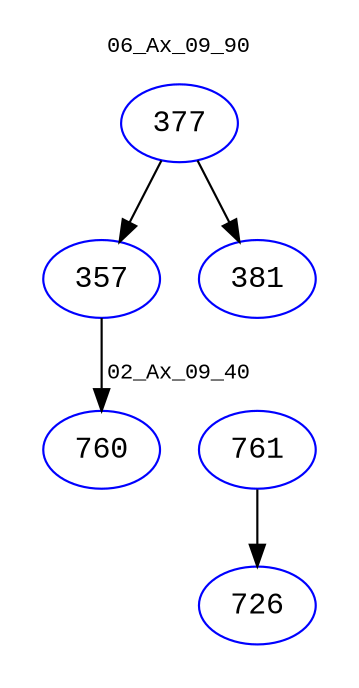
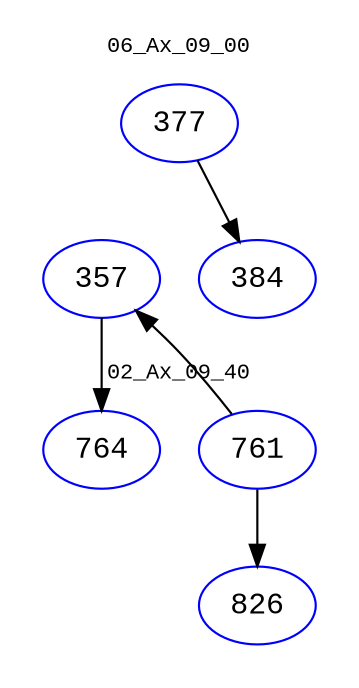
cluster "06_Ax_09_90": label "06_Ax_09_90" -> "06_Ax_09_00"
edge "377" -> "357": now "761" -> "357"
node "381": label "381" -> "384"
node "760": label "760" -> "764"
node "726": label "726" -> "826"
